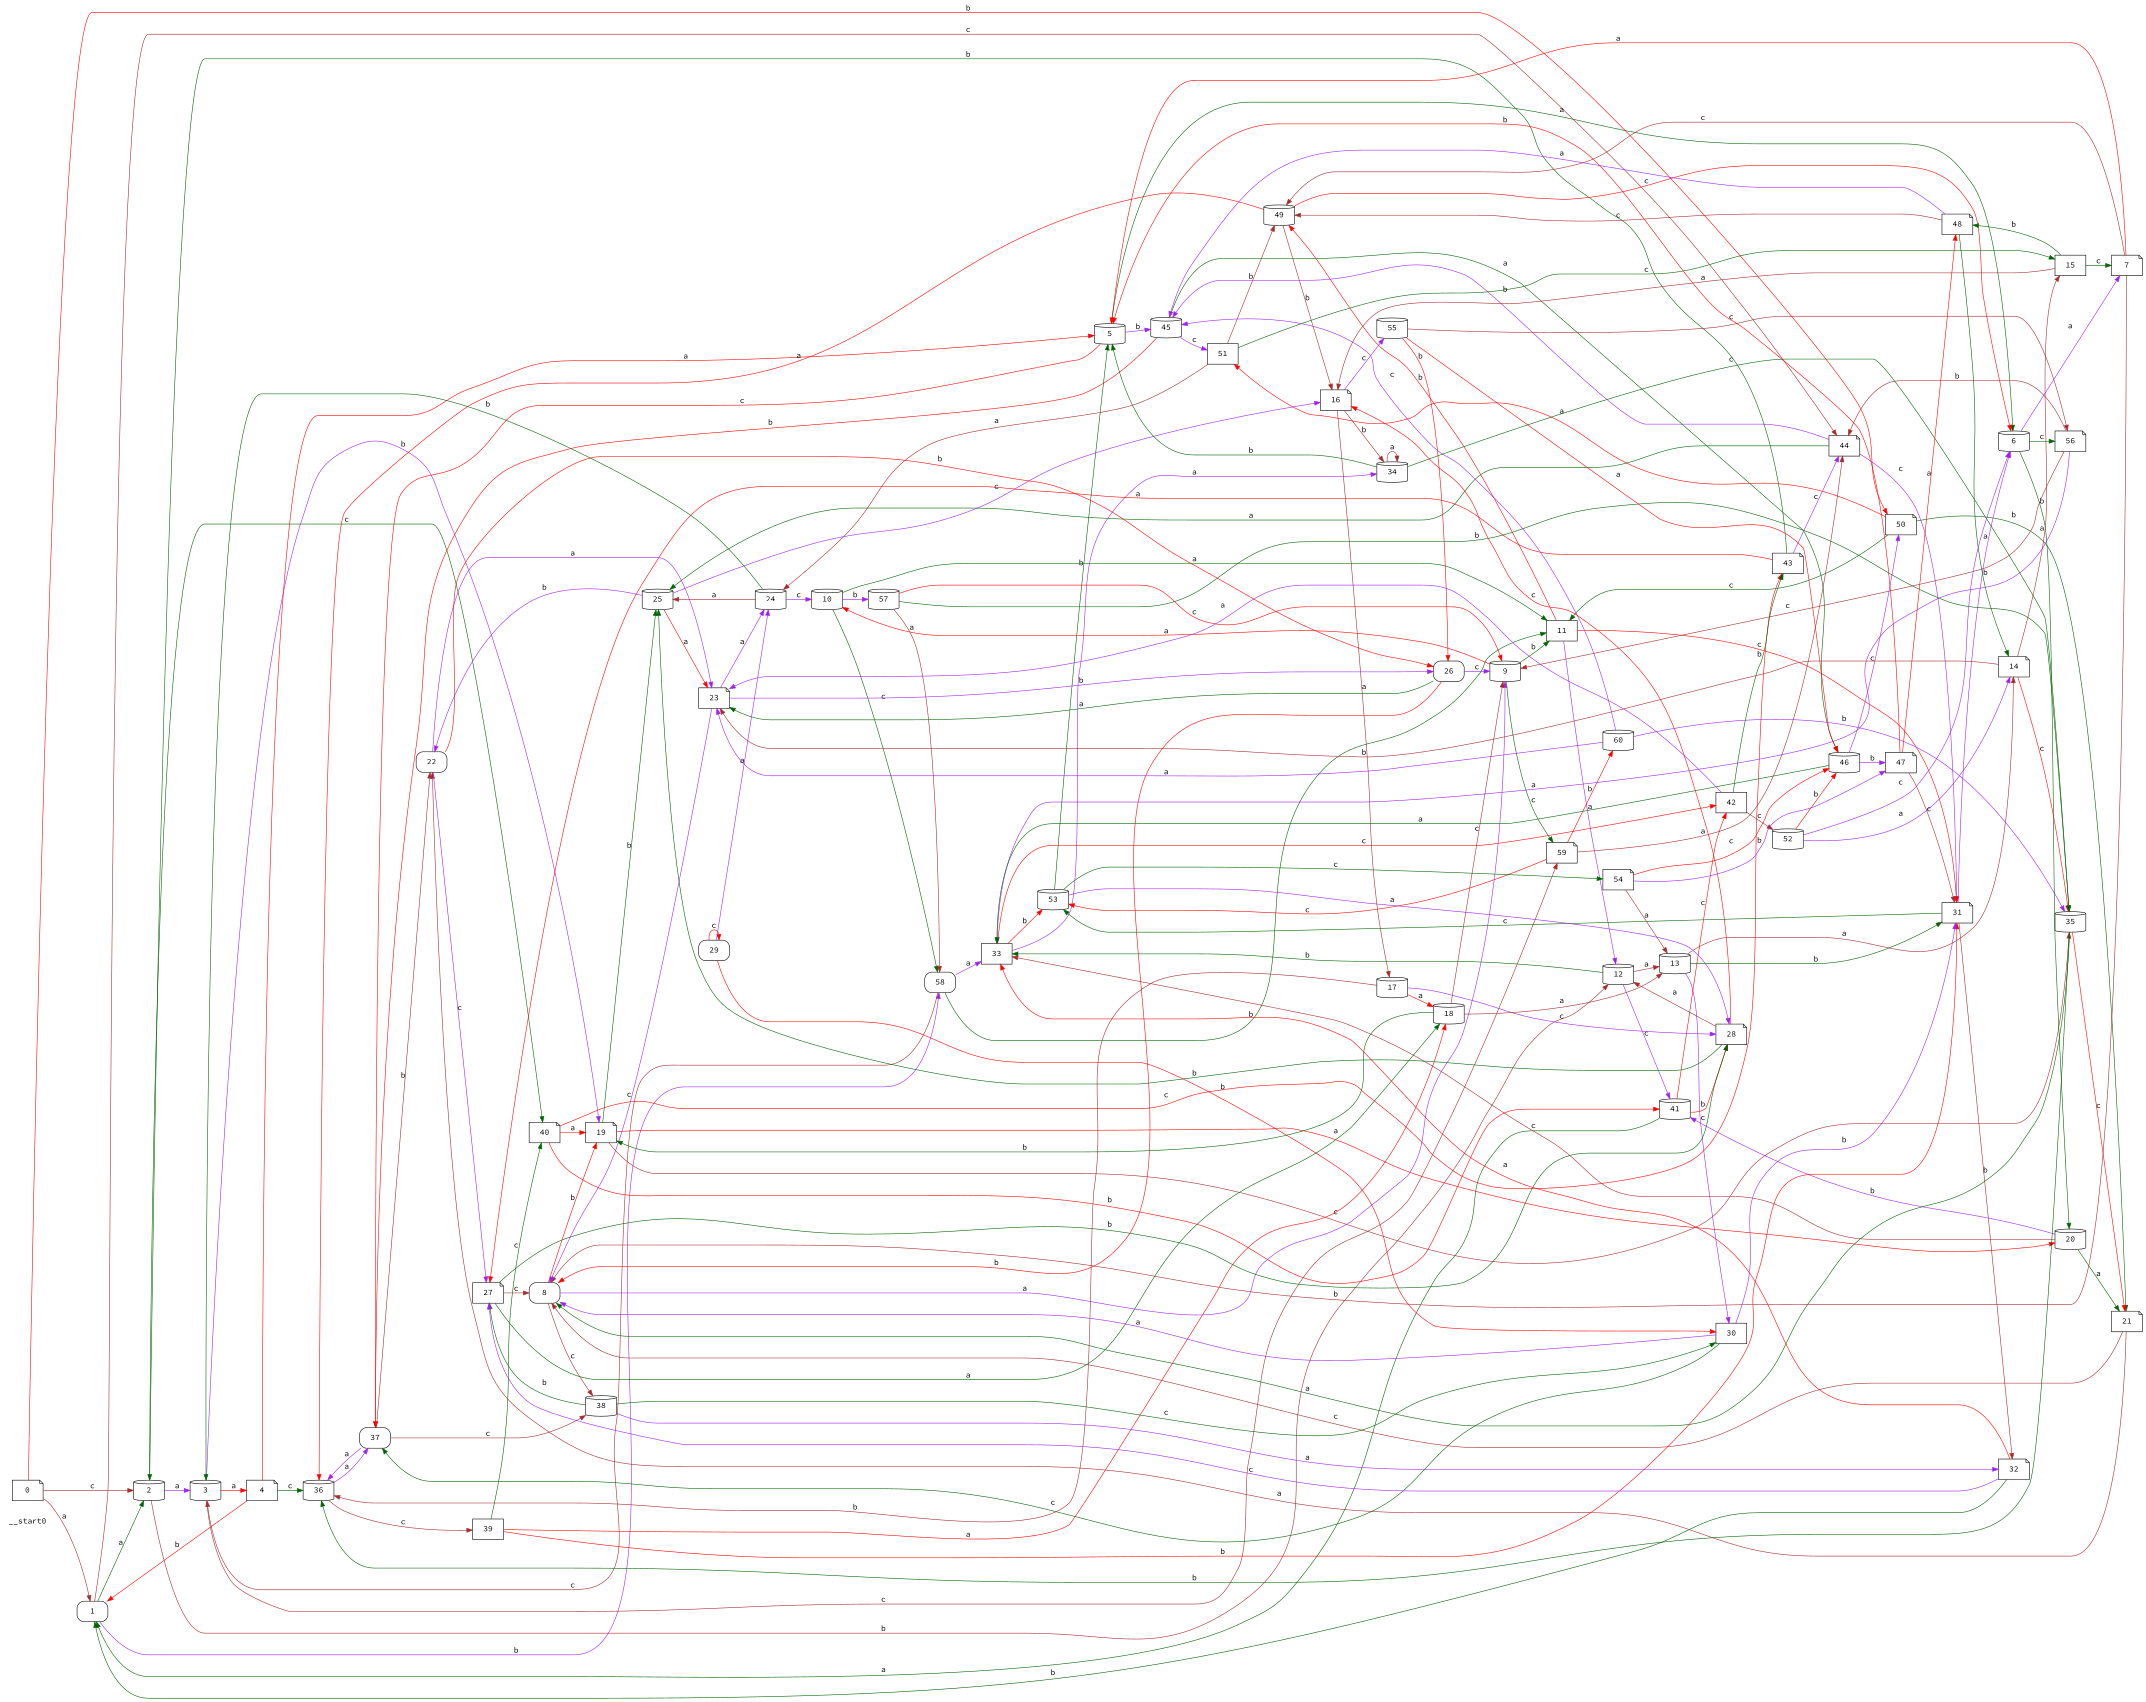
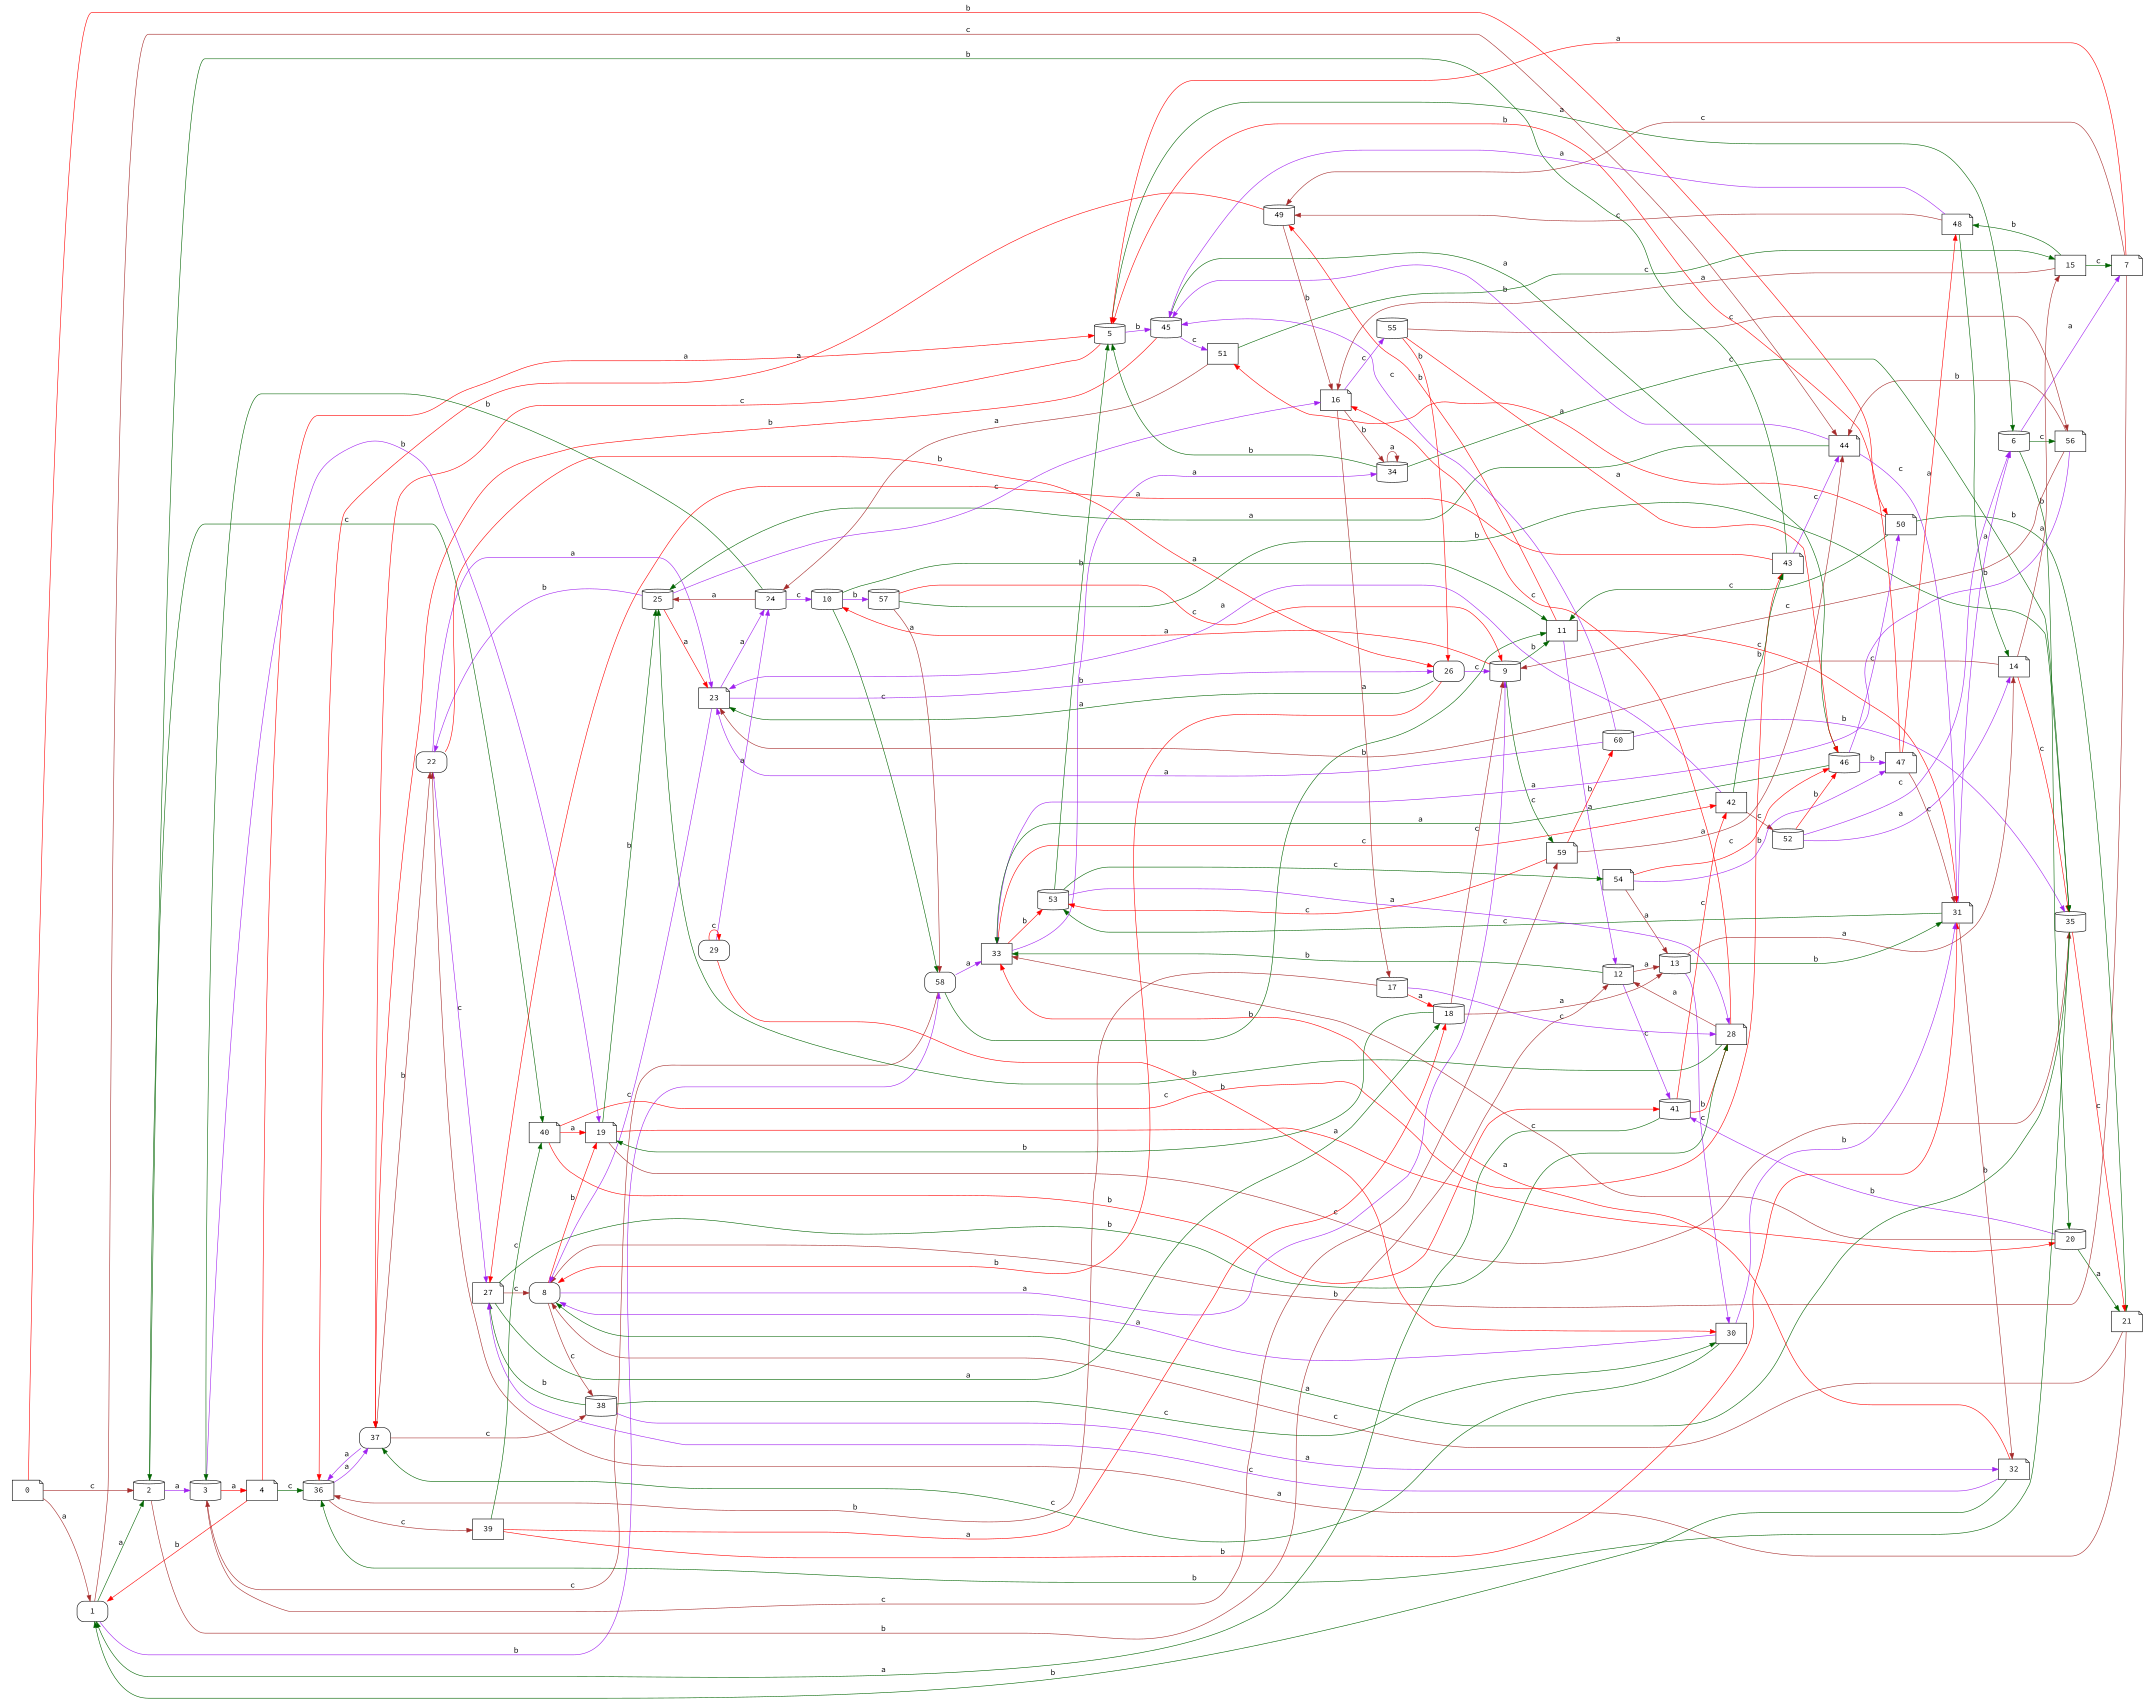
edge "49" -> "6": removed, label "c"
edge "51" -> "49": removed, label "b"
node "__start0": removed
